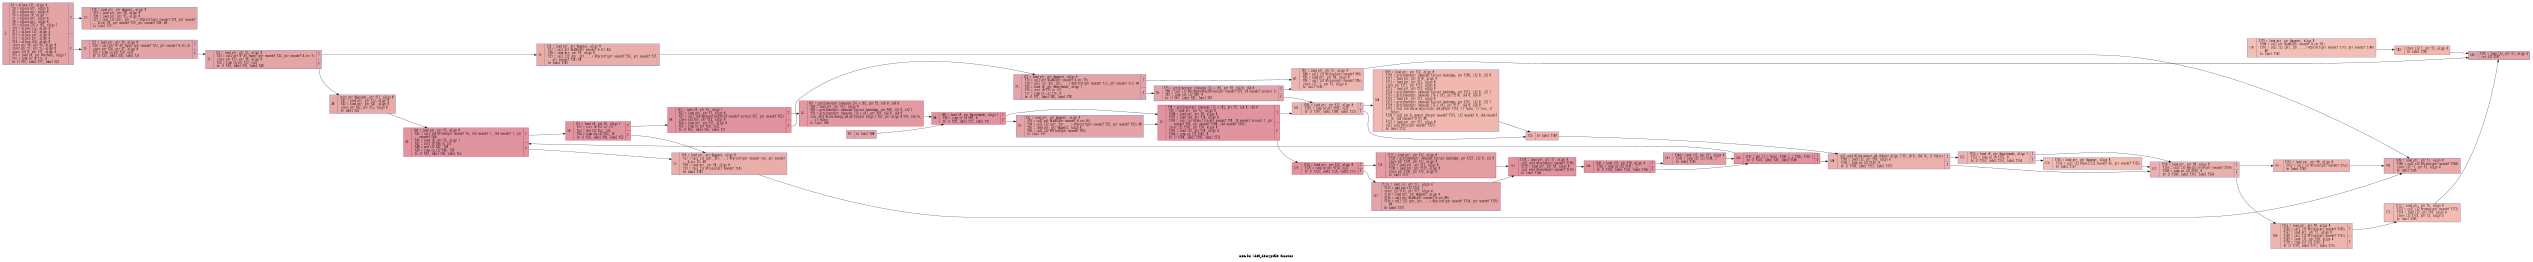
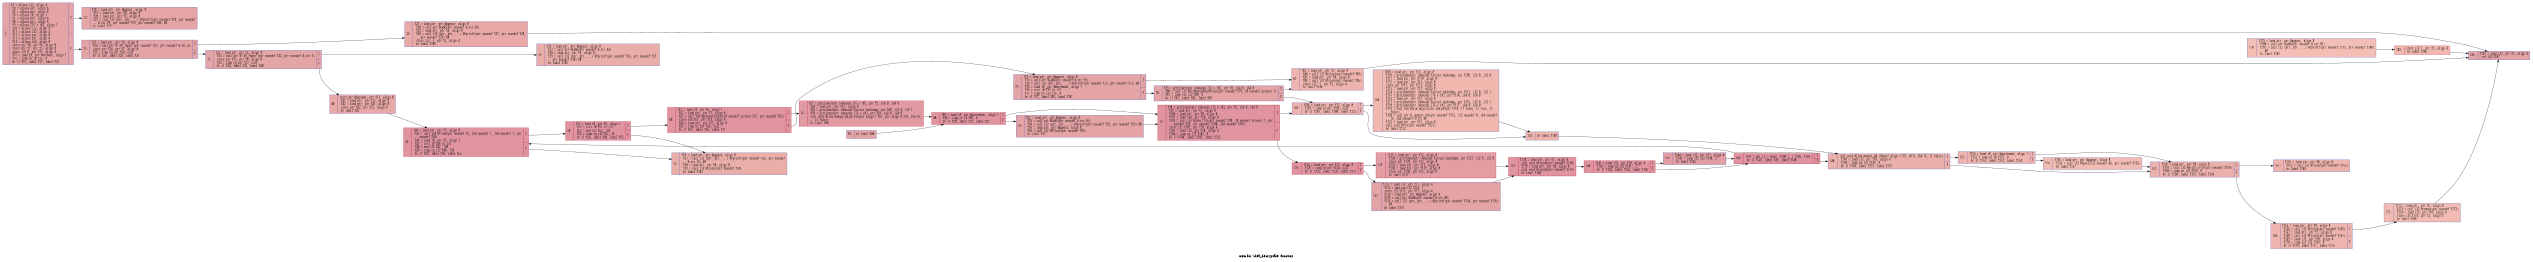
node "26:": added
node "183:": removed
